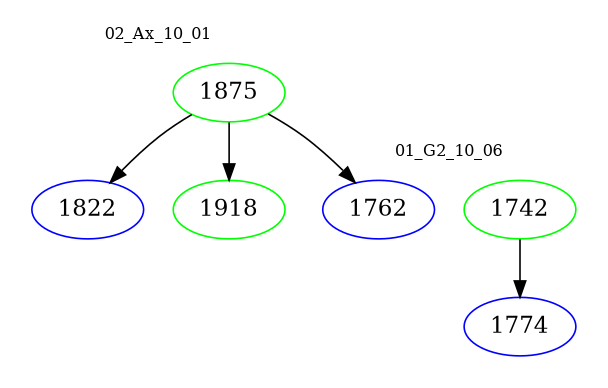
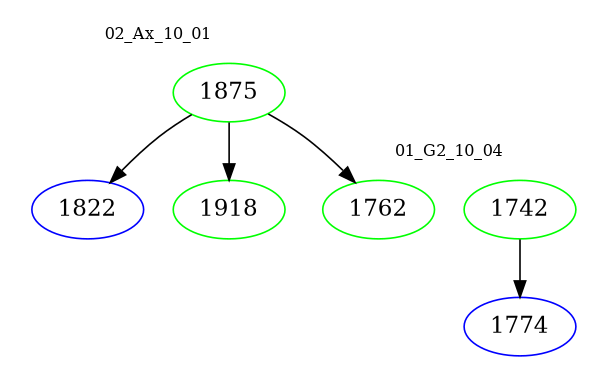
cluster "01_G2_10_06": label "01_G2_10_06" -> "01_G2_10_04"
node "1762": color blue -> green
